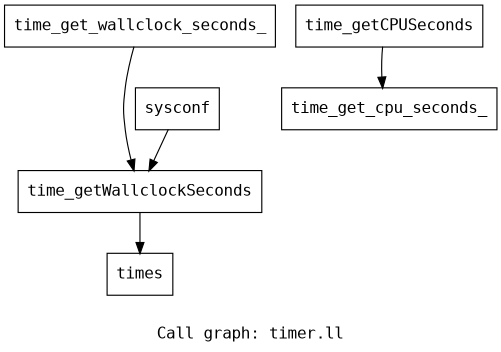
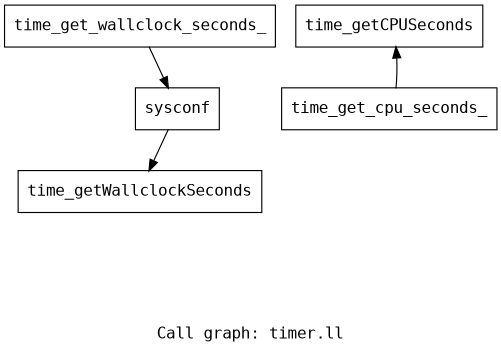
edge "time_getCPUSeconds" -> "time_get_cpu_seconds_": reversed
edge "time_get_wallclock_seconds_" -> "time_getWallclockSeconds": now "time_get_wallclock_seconds_" -> "sysconf"
node "times": removed
